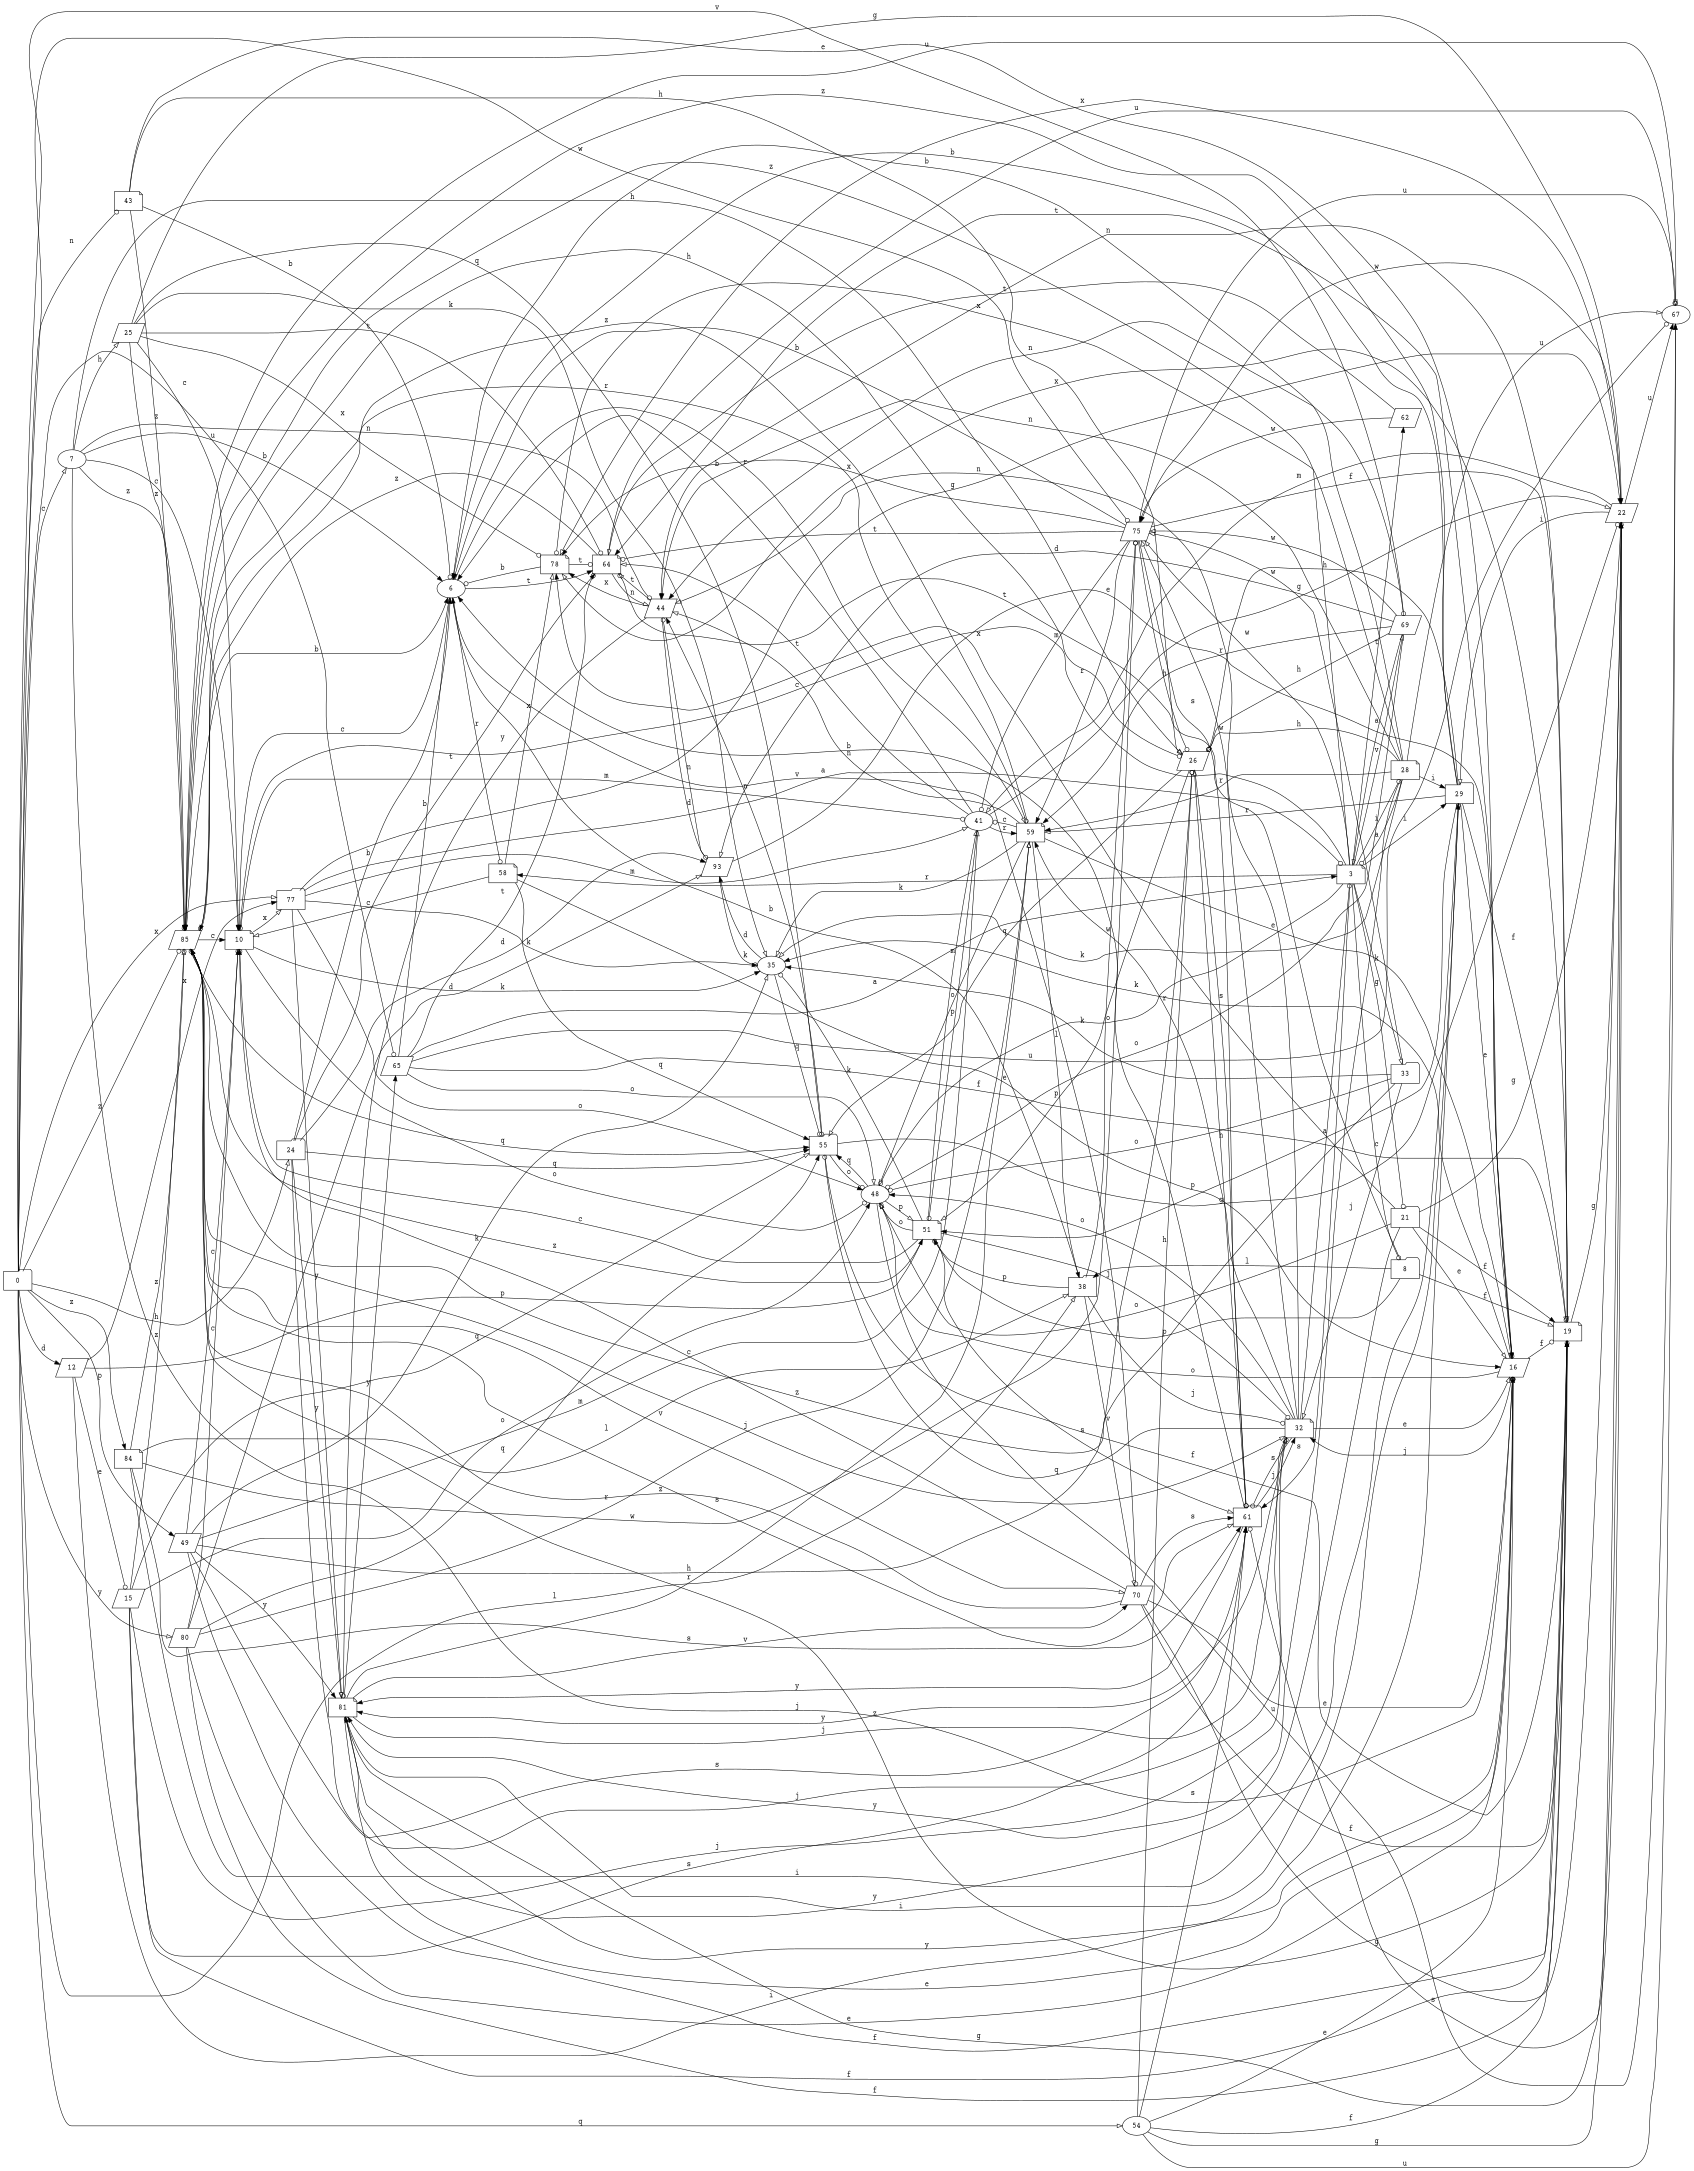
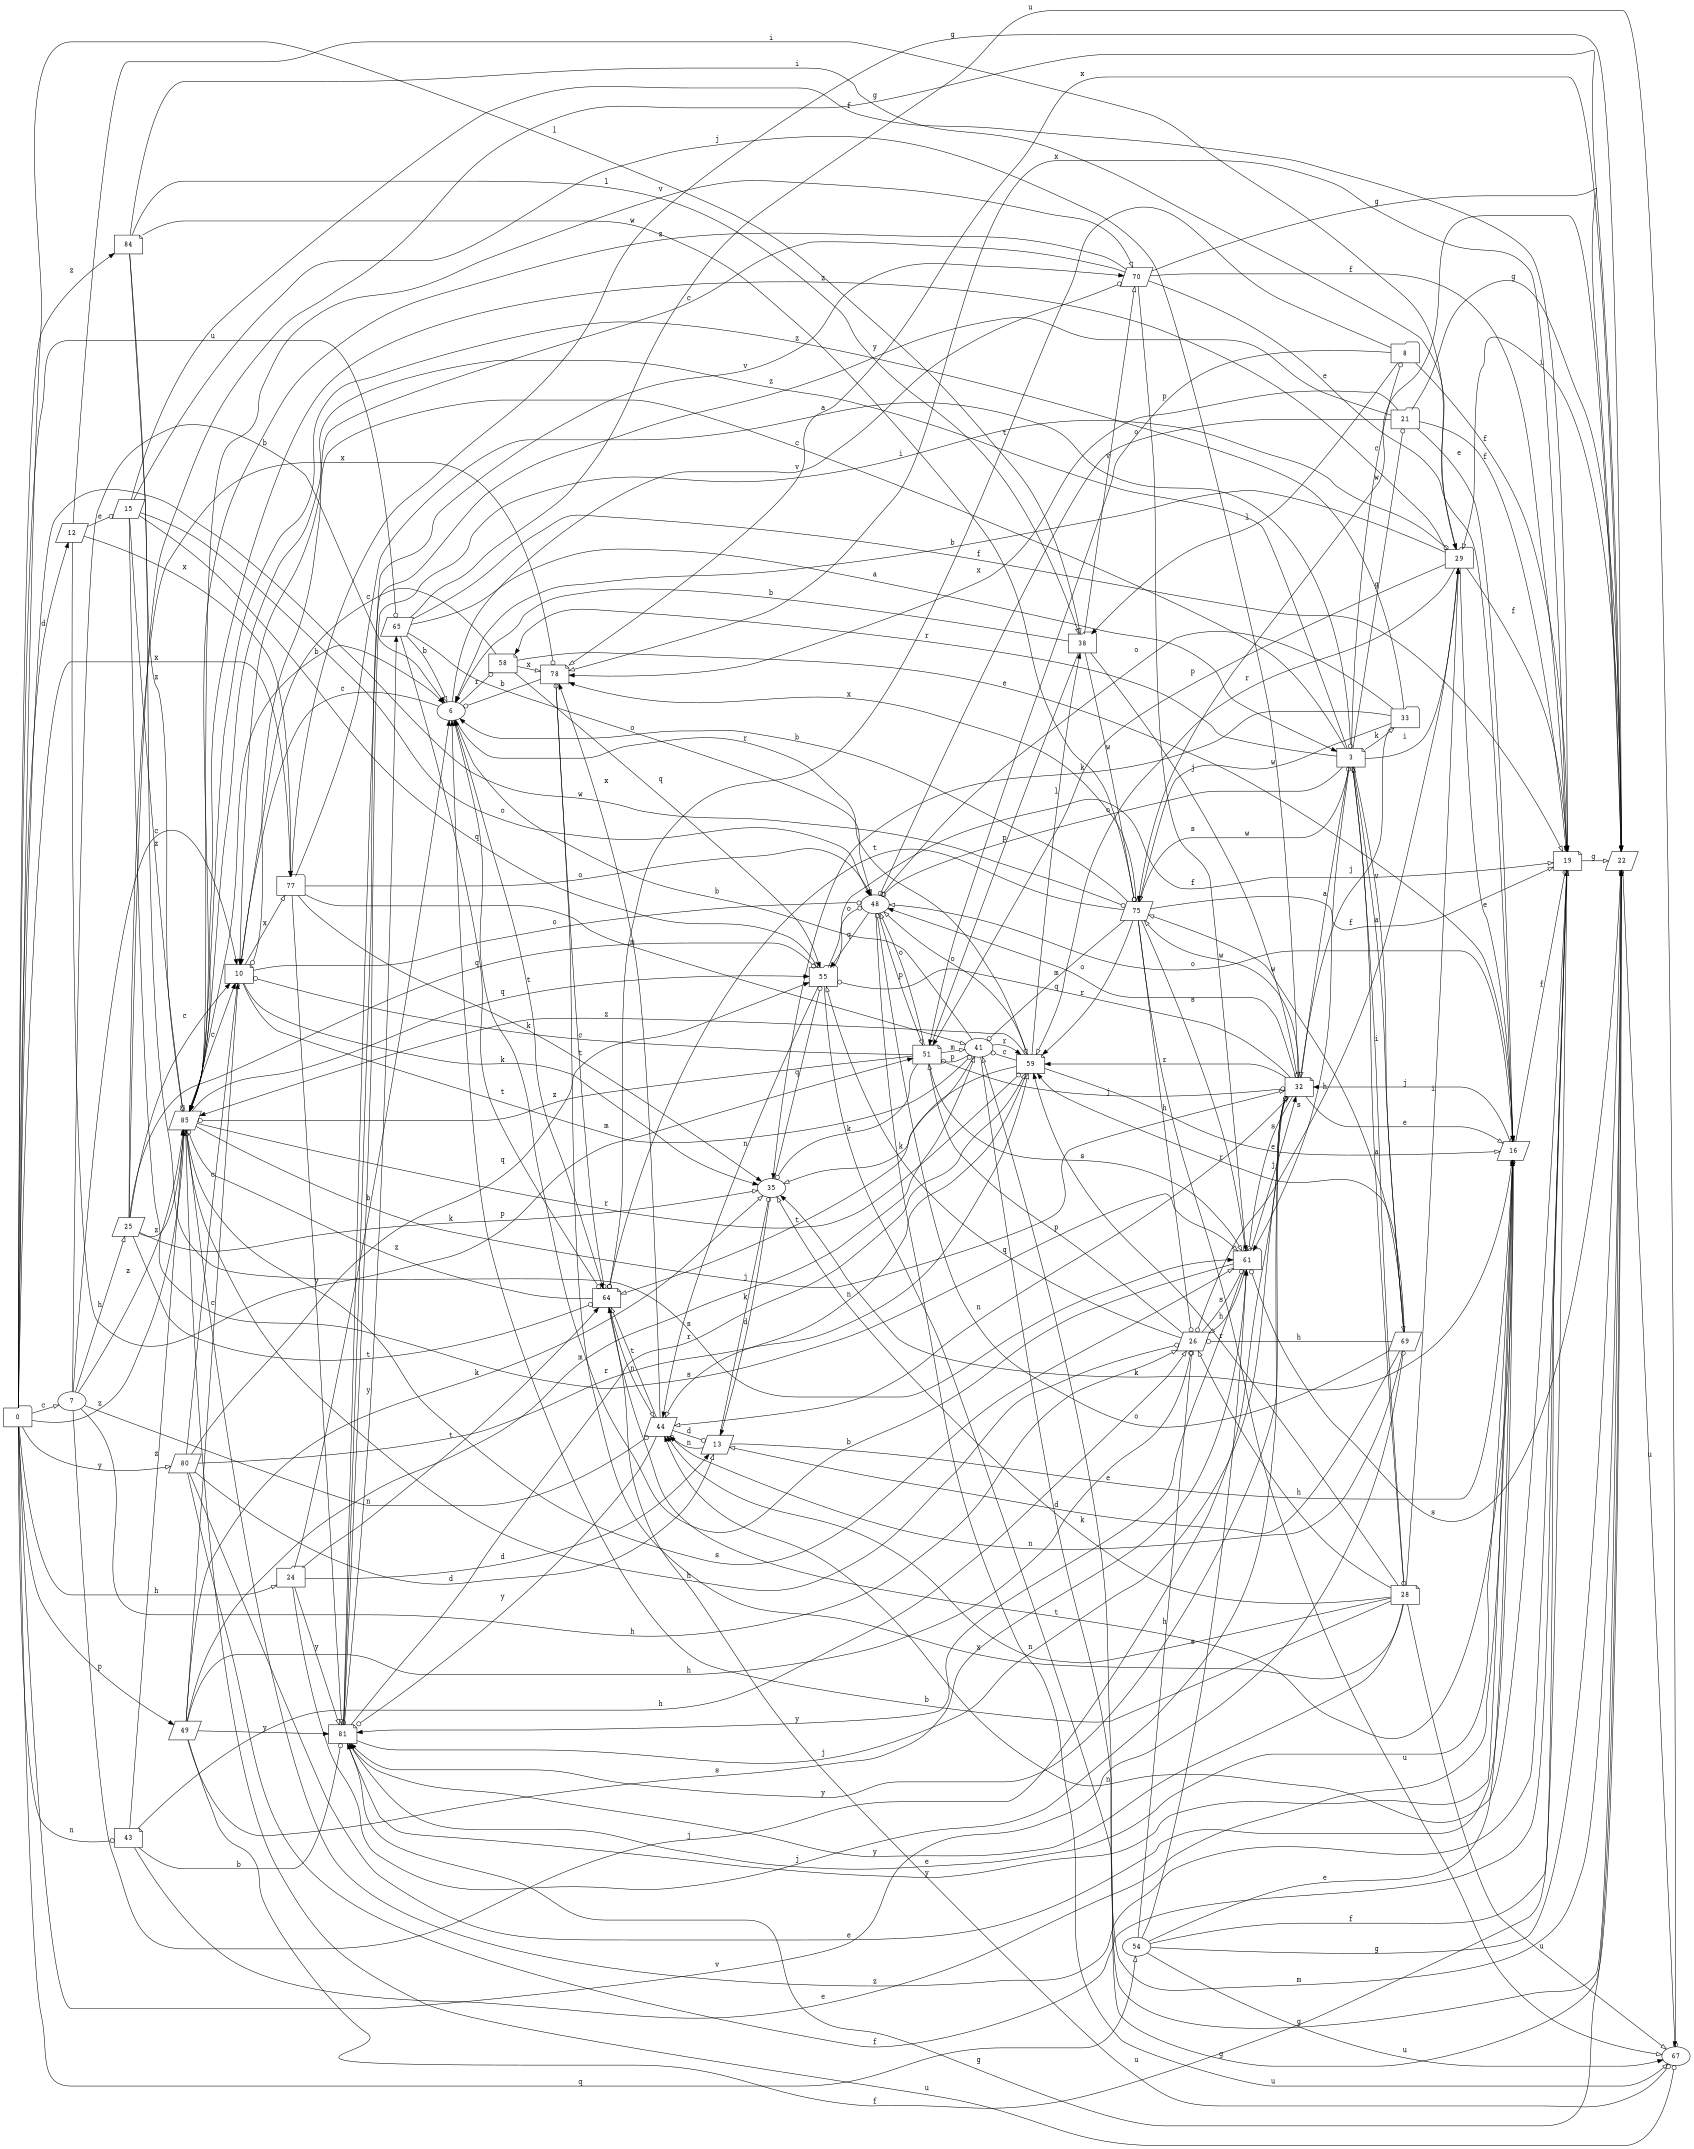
edge "43" -> "6": now "43" -> "81"
node "62": removed
node "93": label "93" -> "13"
edge "24" -> "55": removed, label "q"
edge "7" -> "16": now "7" -> "32"
